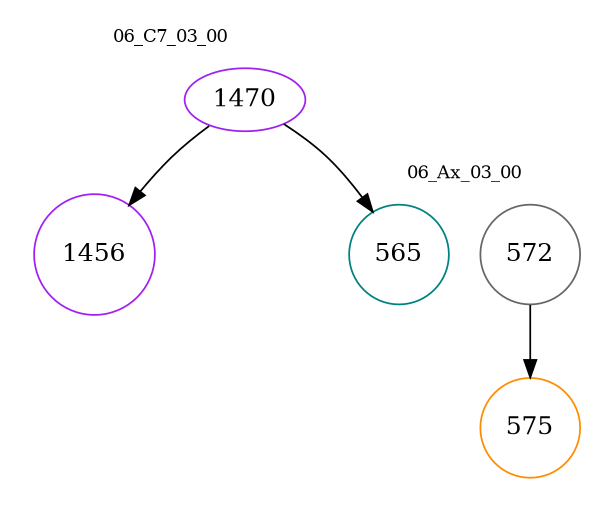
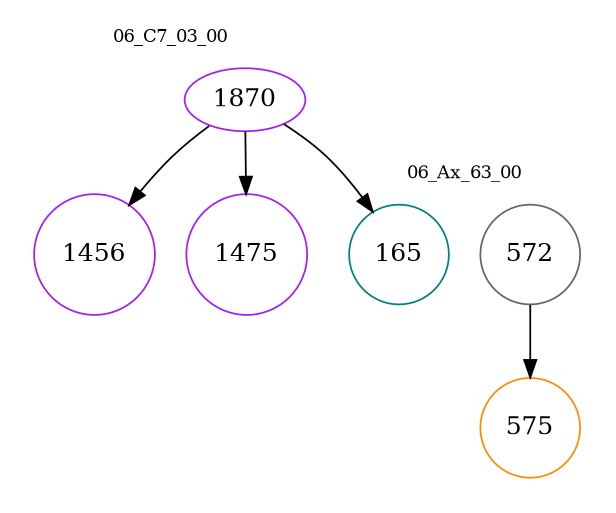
node "1470": label "1470" -> "1870"
cluster "06_Ax_03_00": label "06_Ax_03_00" -> "06_Ax_63_00"
node "1475": added
node "565": label "565" -> "165"
